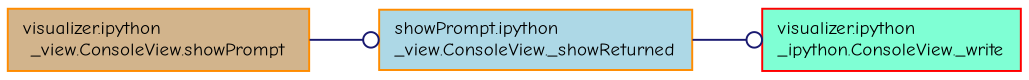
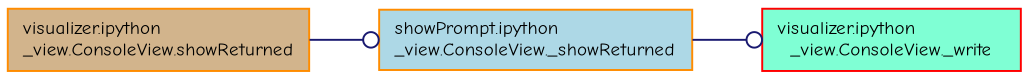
node "visualizer.ipython _view.ConsoleView.showPrompt": label "visualizer.ipython _view.ConsoleView.showPrompt" -> "visualizer.ipython _view.ConsoleView.showReturned"
node "visualizer.ipython _ipython.ConsoleView._write": label "visualizer.ipython _ipython.ConsoleView._write" -> "visualizer.ipython _view.ConsoleView._write"
